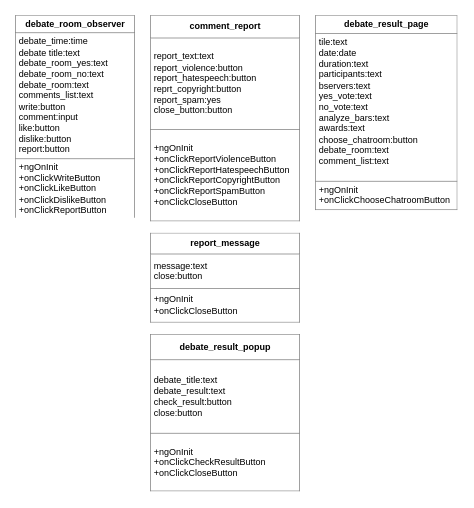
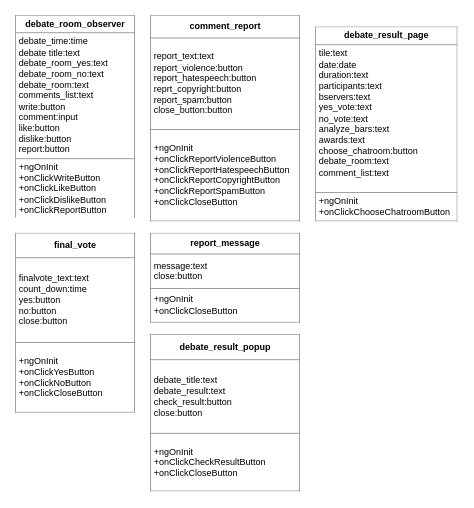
node "comment_report report_text:text report_violence:button report_hatespeech:button reprt_copyright:button report_spam:yes close_button:button +ngOnInit +onClickReportViolenceButton +onClickReportHatespeechButton +onClickReportCopyrightButton +onClickReportSpamButton +onClickCloseButton": label "comment_report report_text:text report_violence:button report_hatespeech:button reprt_copyright:button report_spam:yes close_button:button +ngOnInit +onClickReportViolenceButton +onClickReportHatespeechButton +onClickReportCopyrightButton +onClickReportSpamButton +onClickCloseButton" -> "comment_report report_text:text report_violence:button report_hatespeech:button reprt_copyright:button report_spam:button close_button:button +ngOnInit +onClickReportViolenceButton +onClickReportHatespeechButton +onClickReportCopyrightButton +onClickReportSpamButton +onClickCloseButton"
node "debate_result_page tile:text date:date duration:text participants:text bservers:text yes_vote:text no_vote:text analyze_bars:text awards:text choose_chatroom:button debate_room:text comment_list:text +ngOnInit +onClickChooseChatroomButton": moved (387, 113) -> (387, 124)
node "final_vote finalvote_text:text count_down:time yes:button no:button close:button +ngOnInit +onClickYesButton +onClickNoButton +onClickCloseButton": added
